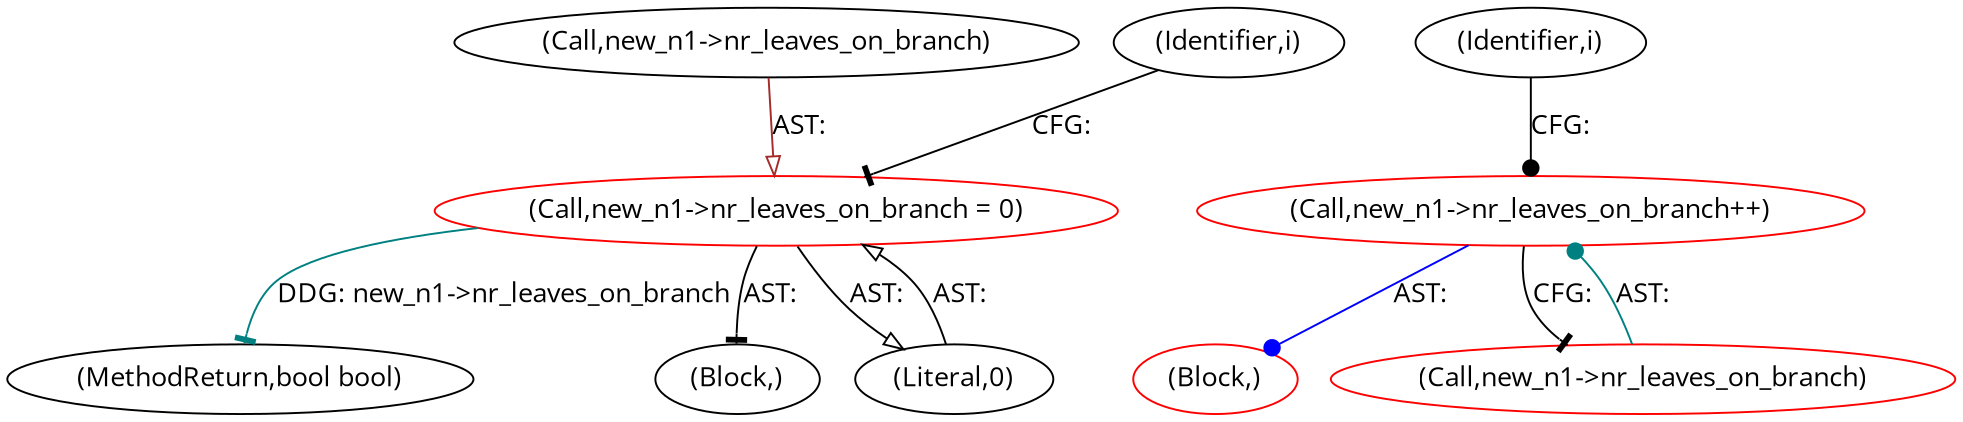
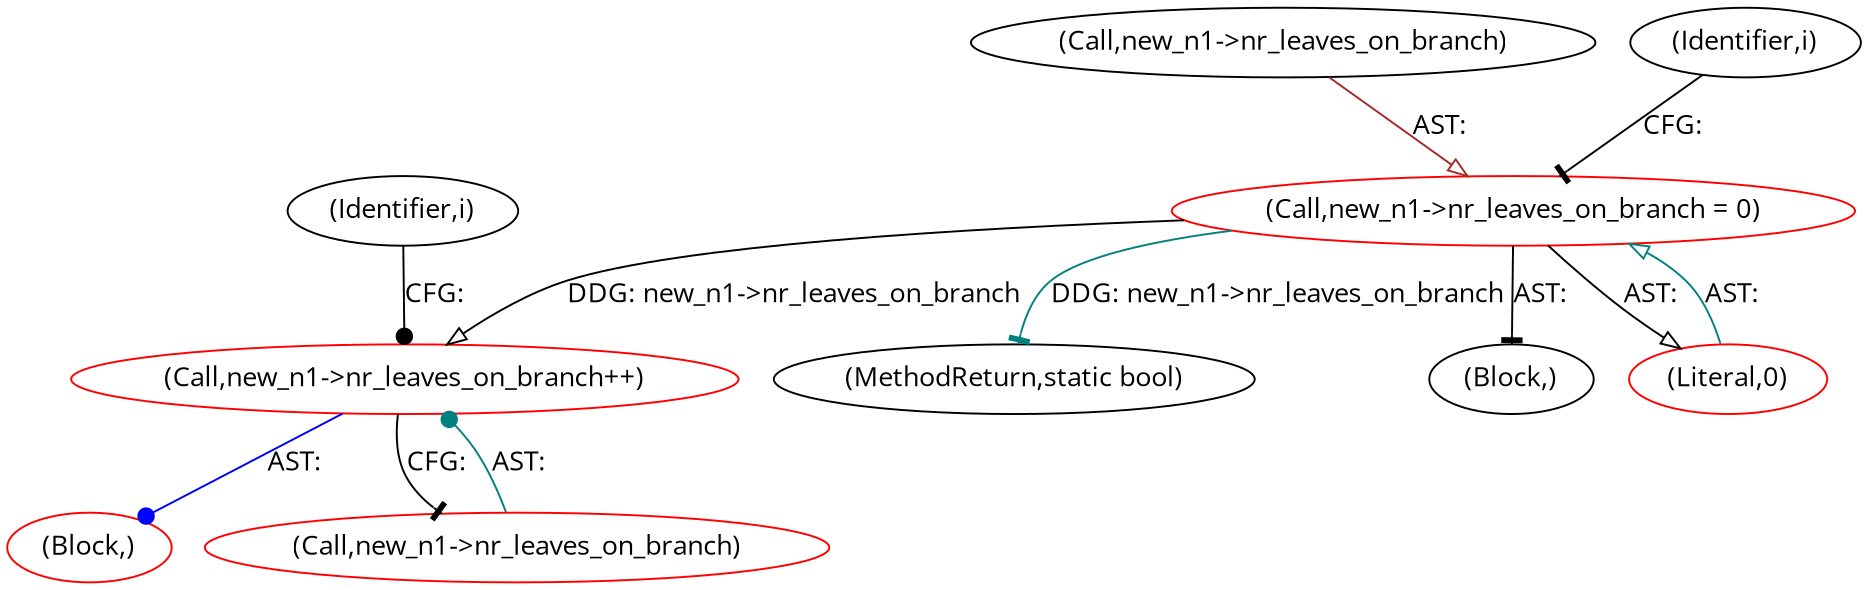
edge "(Call,new_n1->nr_leaves_on_branch = 0)" -> "(Call,new_n1->nr_leaves_on_branch++)": added, label "DDG: new_n1->nr_leaves_on_branch"
edge "(Literal,0)" -> "(Call,new_n1->nr_leaves_on_branch = 0)": color black -> teal
node "(MethodReturn,bool bool)": label "(MethodReturn,bool bool)" -> "(MethodReturn,static bool)"
node "(Literal,0)": color black -> red
